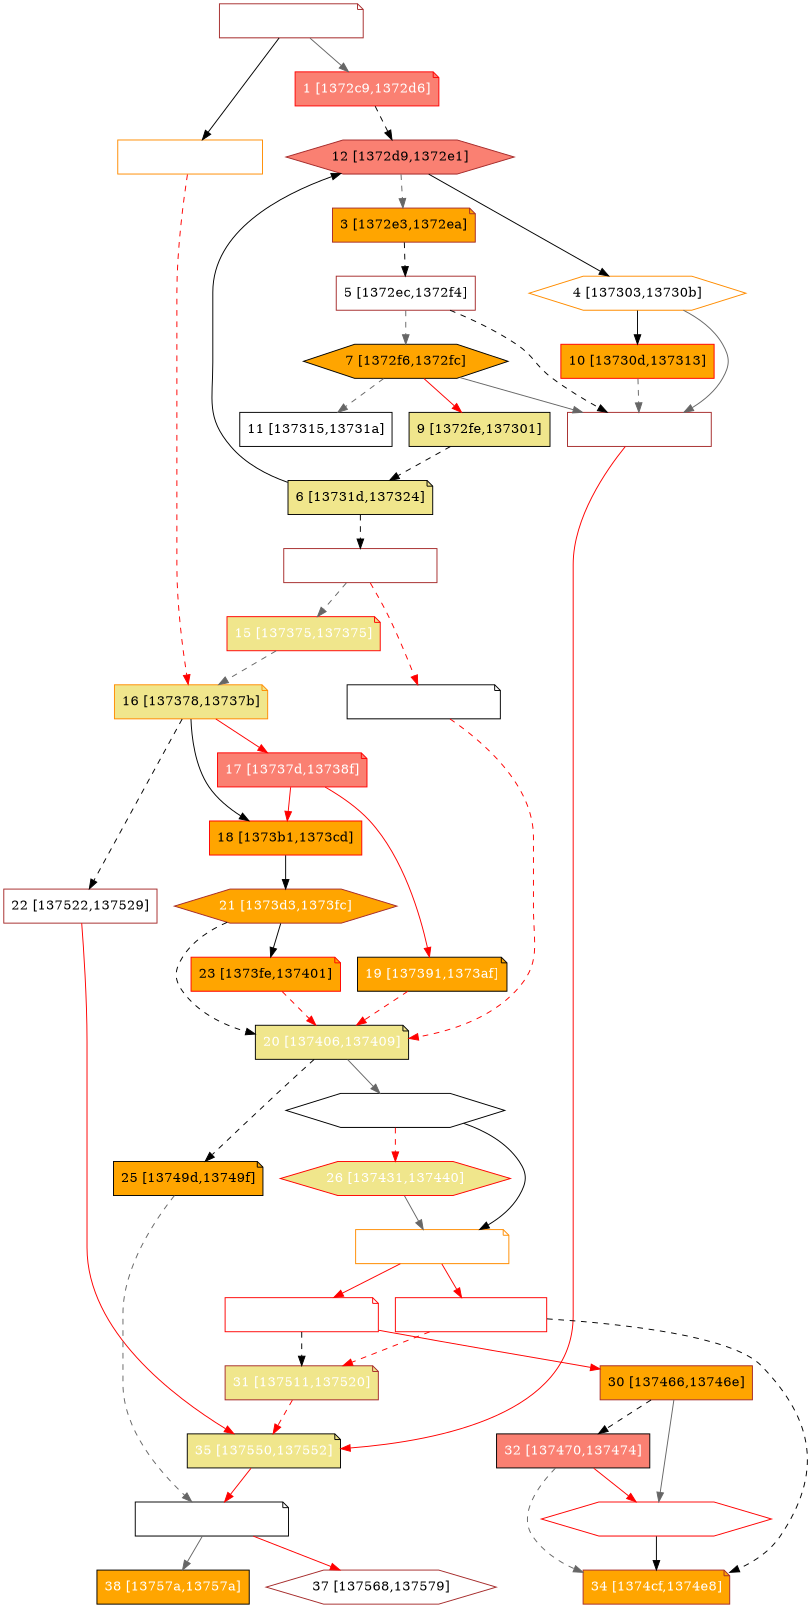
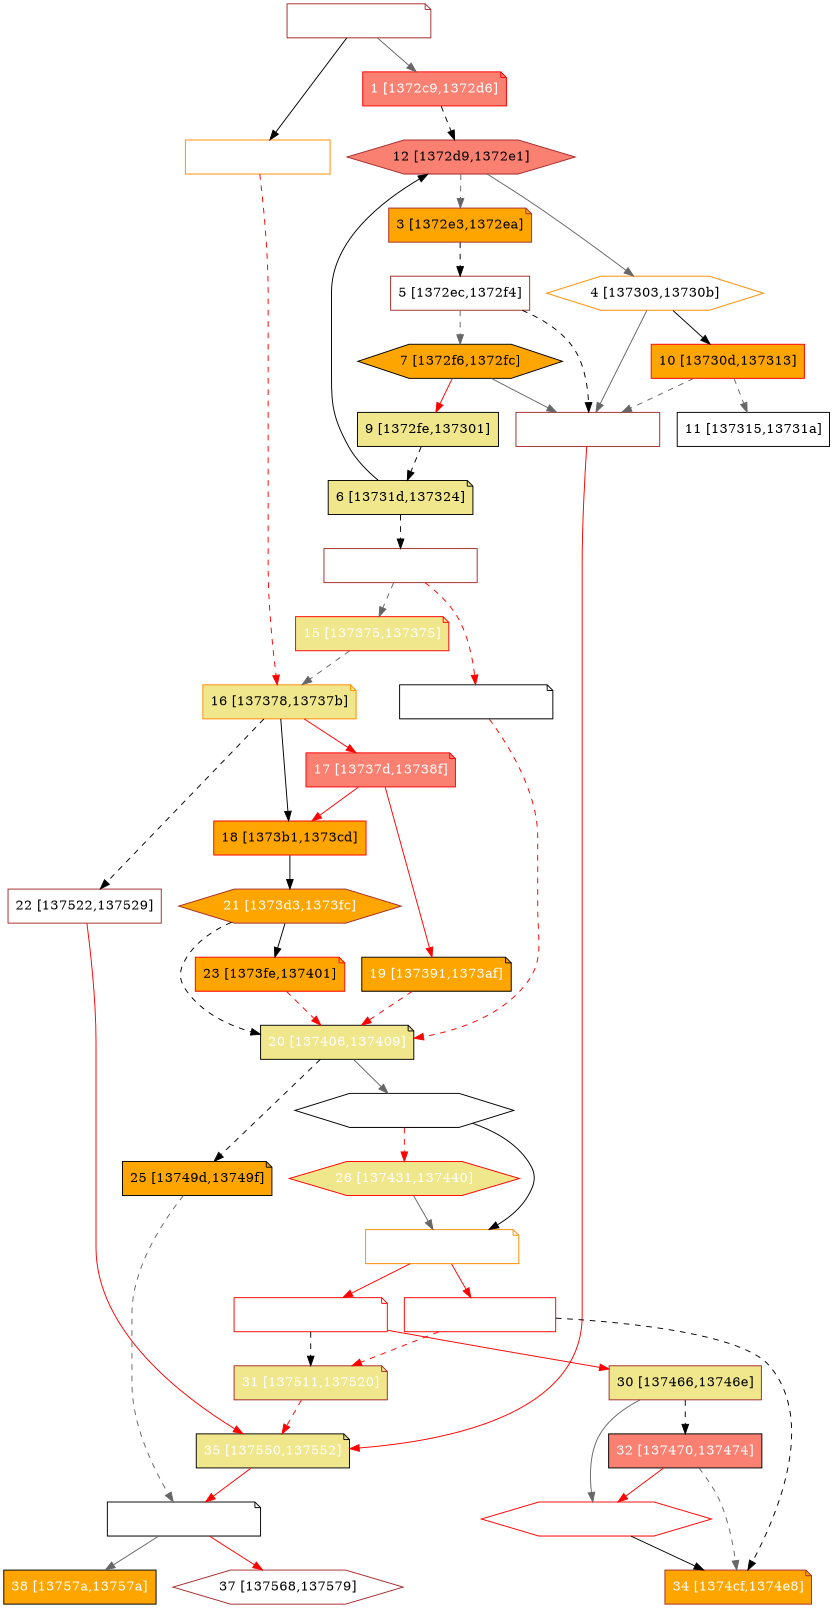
edge "12 [1372d9,1372e1]" -> "4 [137303,13730b]": color black -> gray40
edge "7 [1372f6,1372fc]" -> "11 [137315,13731a]": now "10 [13730d,137313]" -> "11 [137315,13731a]"
node "30 [137466,13746e]": fillcolor orange -> khaki
